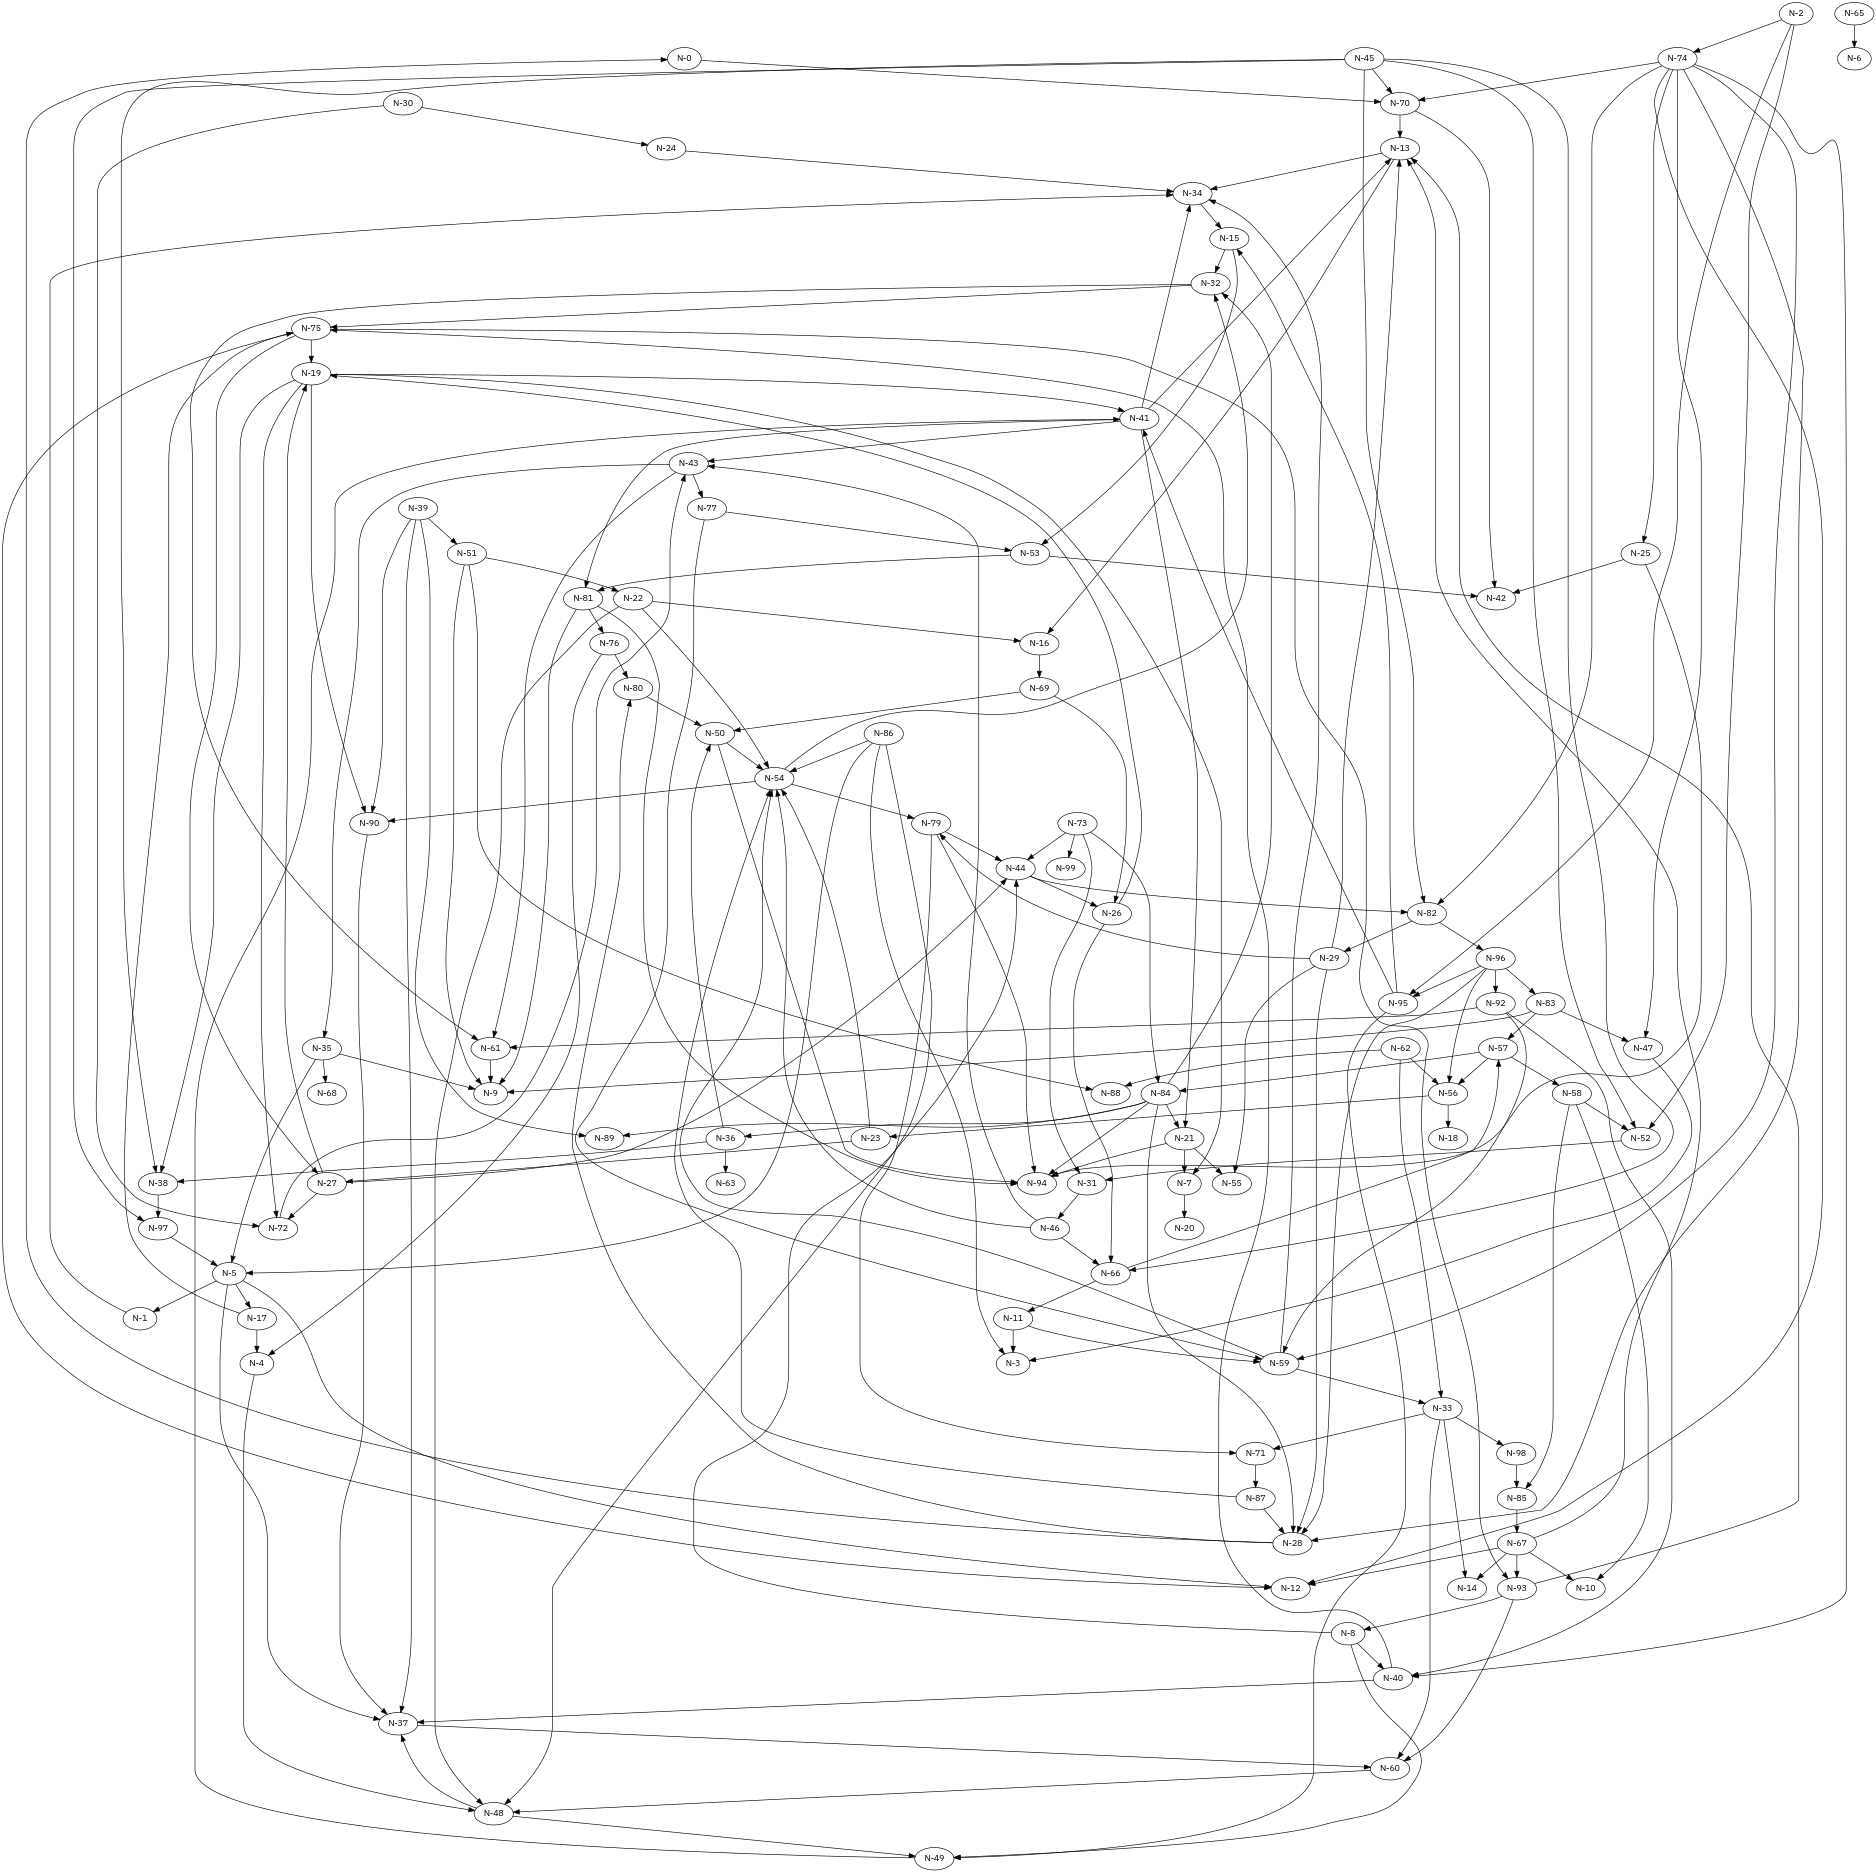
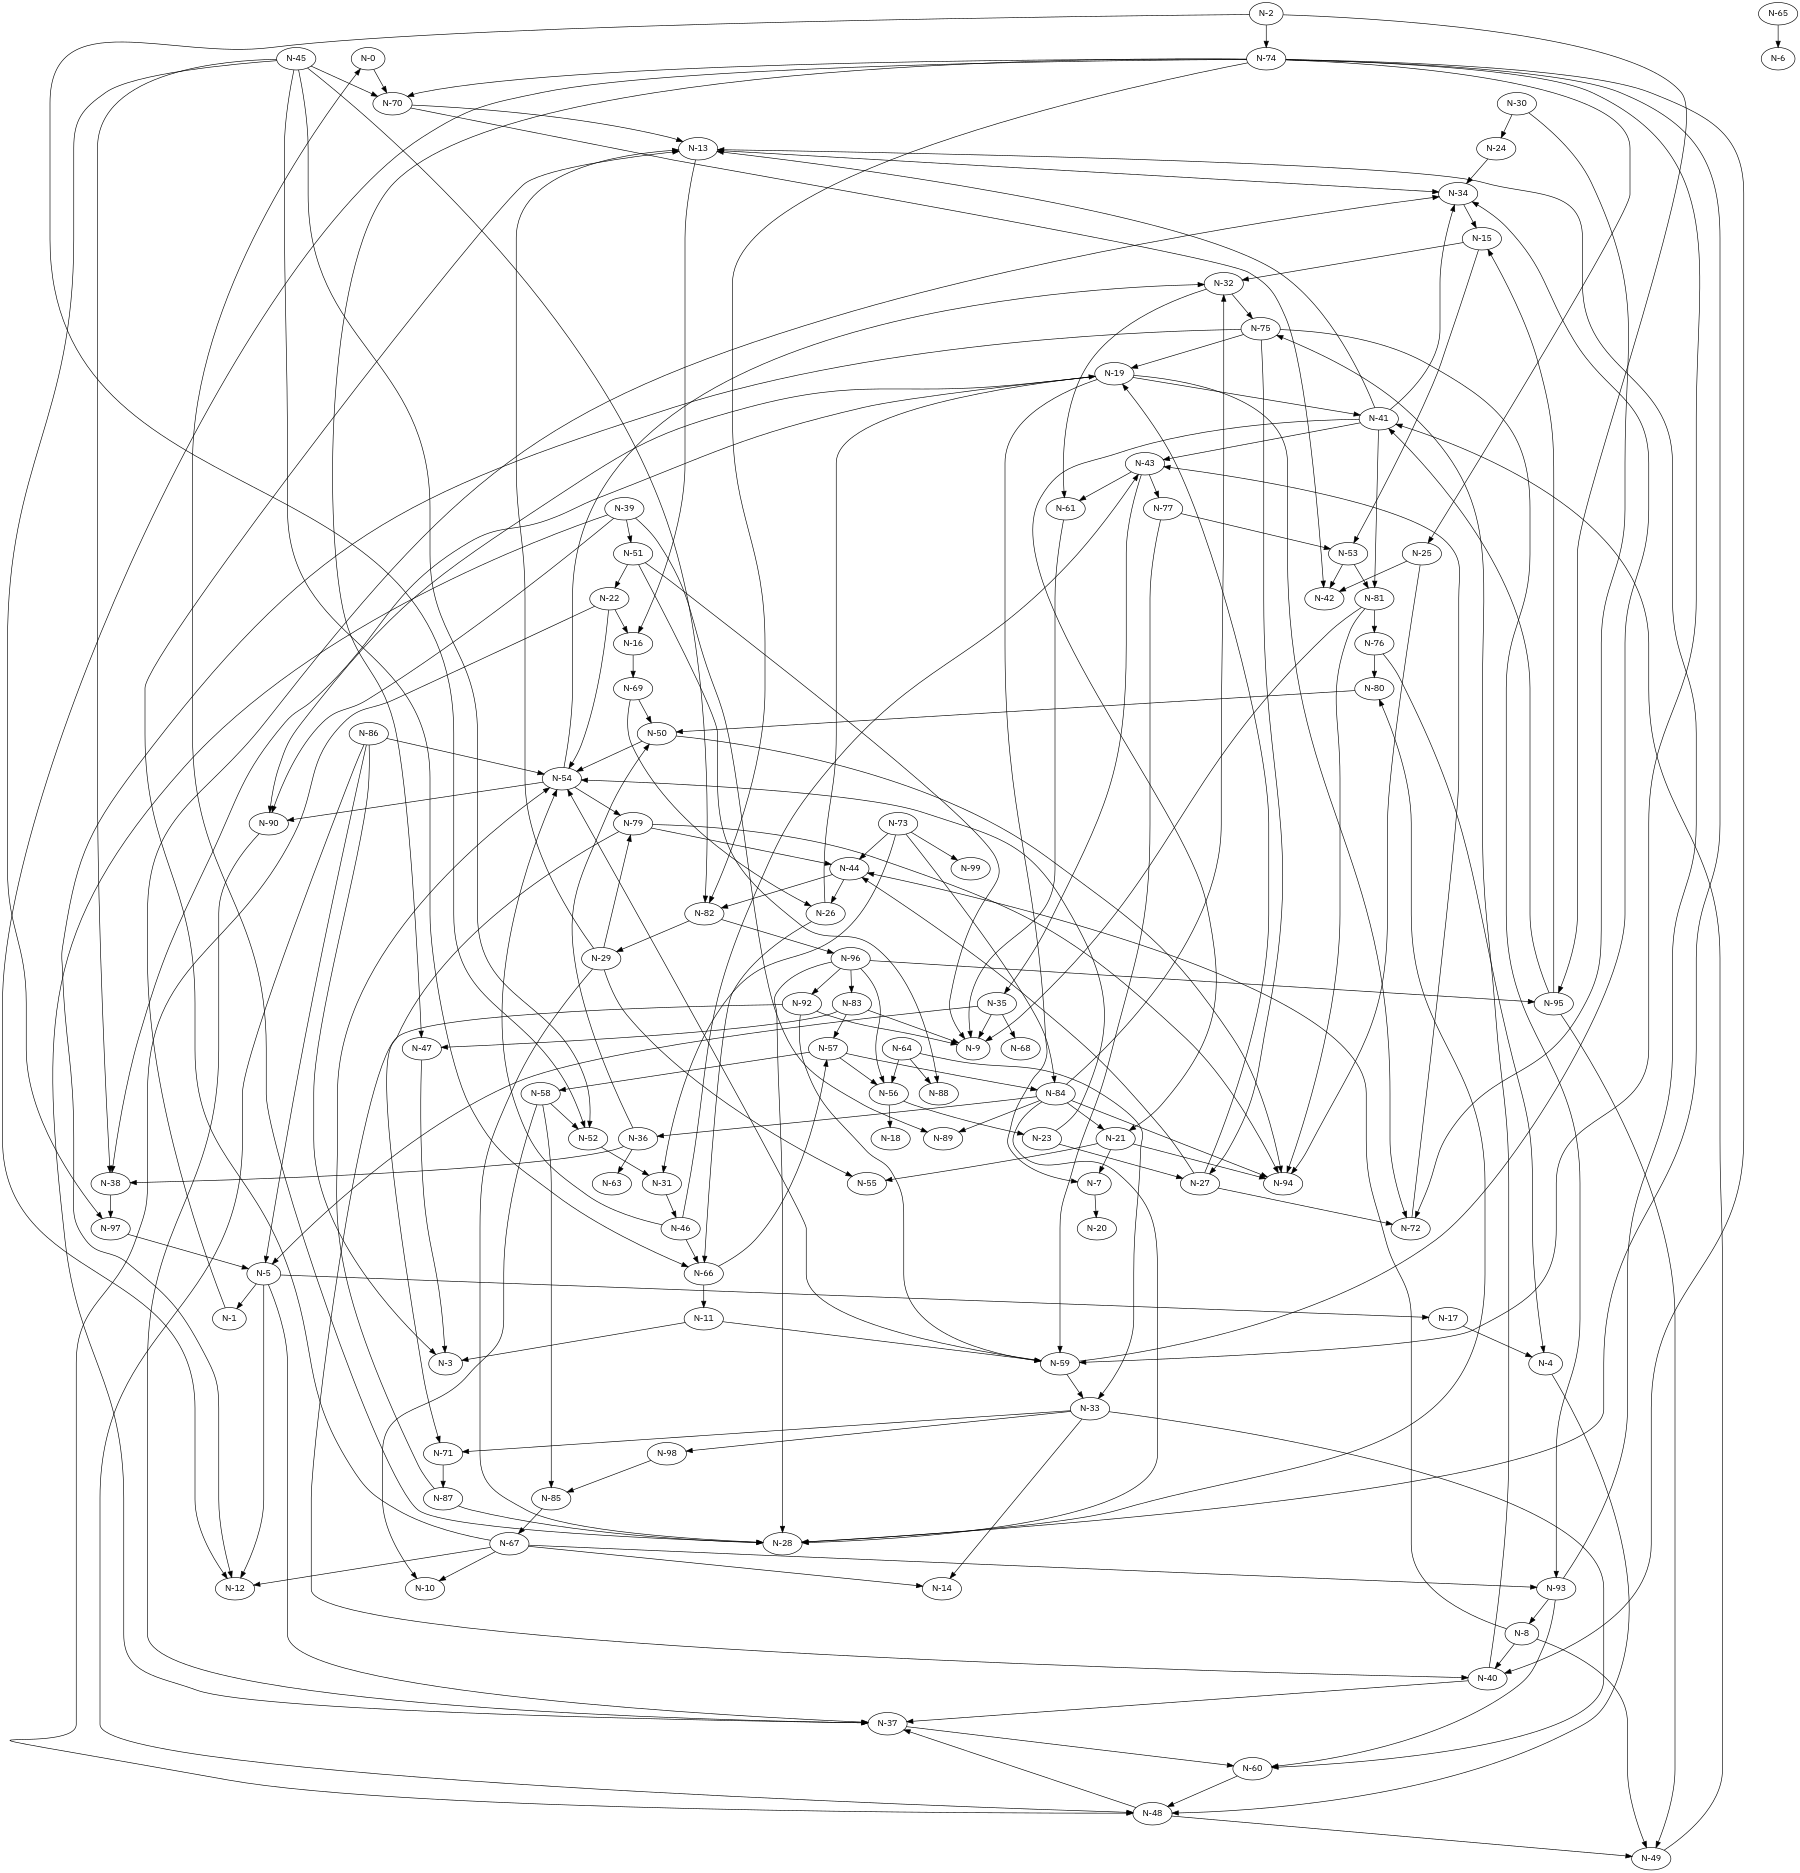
edge "N-17" -> "N-75": removed
edge "N-92" -> "N-61": now "N-92" -> "N-9"
node "N-62": label "N-62" -> "N-64"
